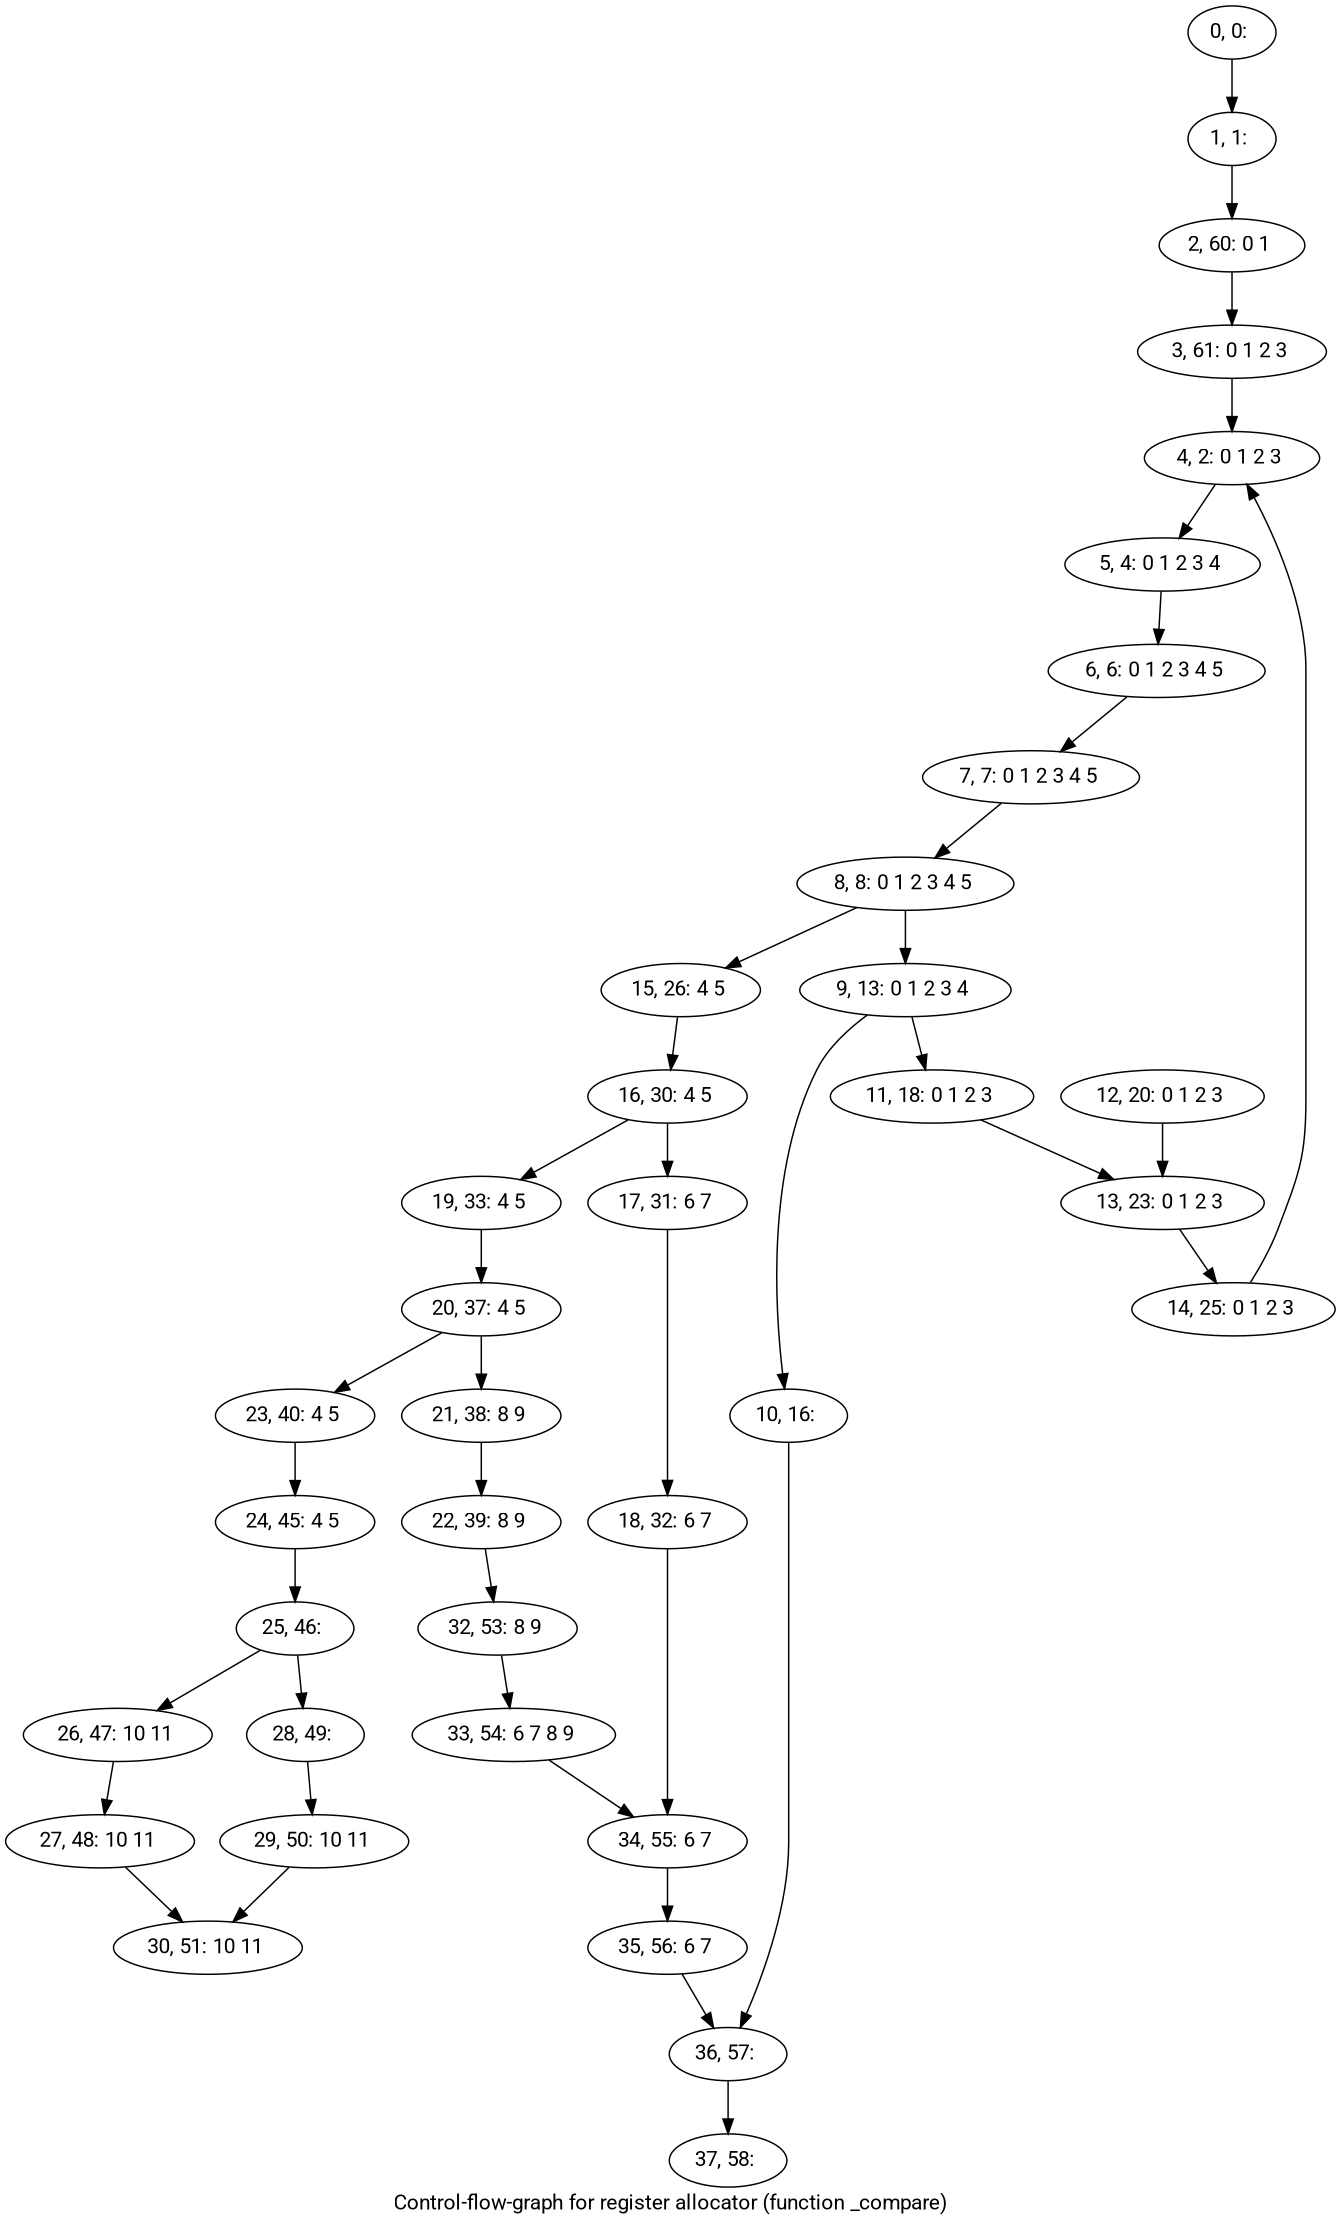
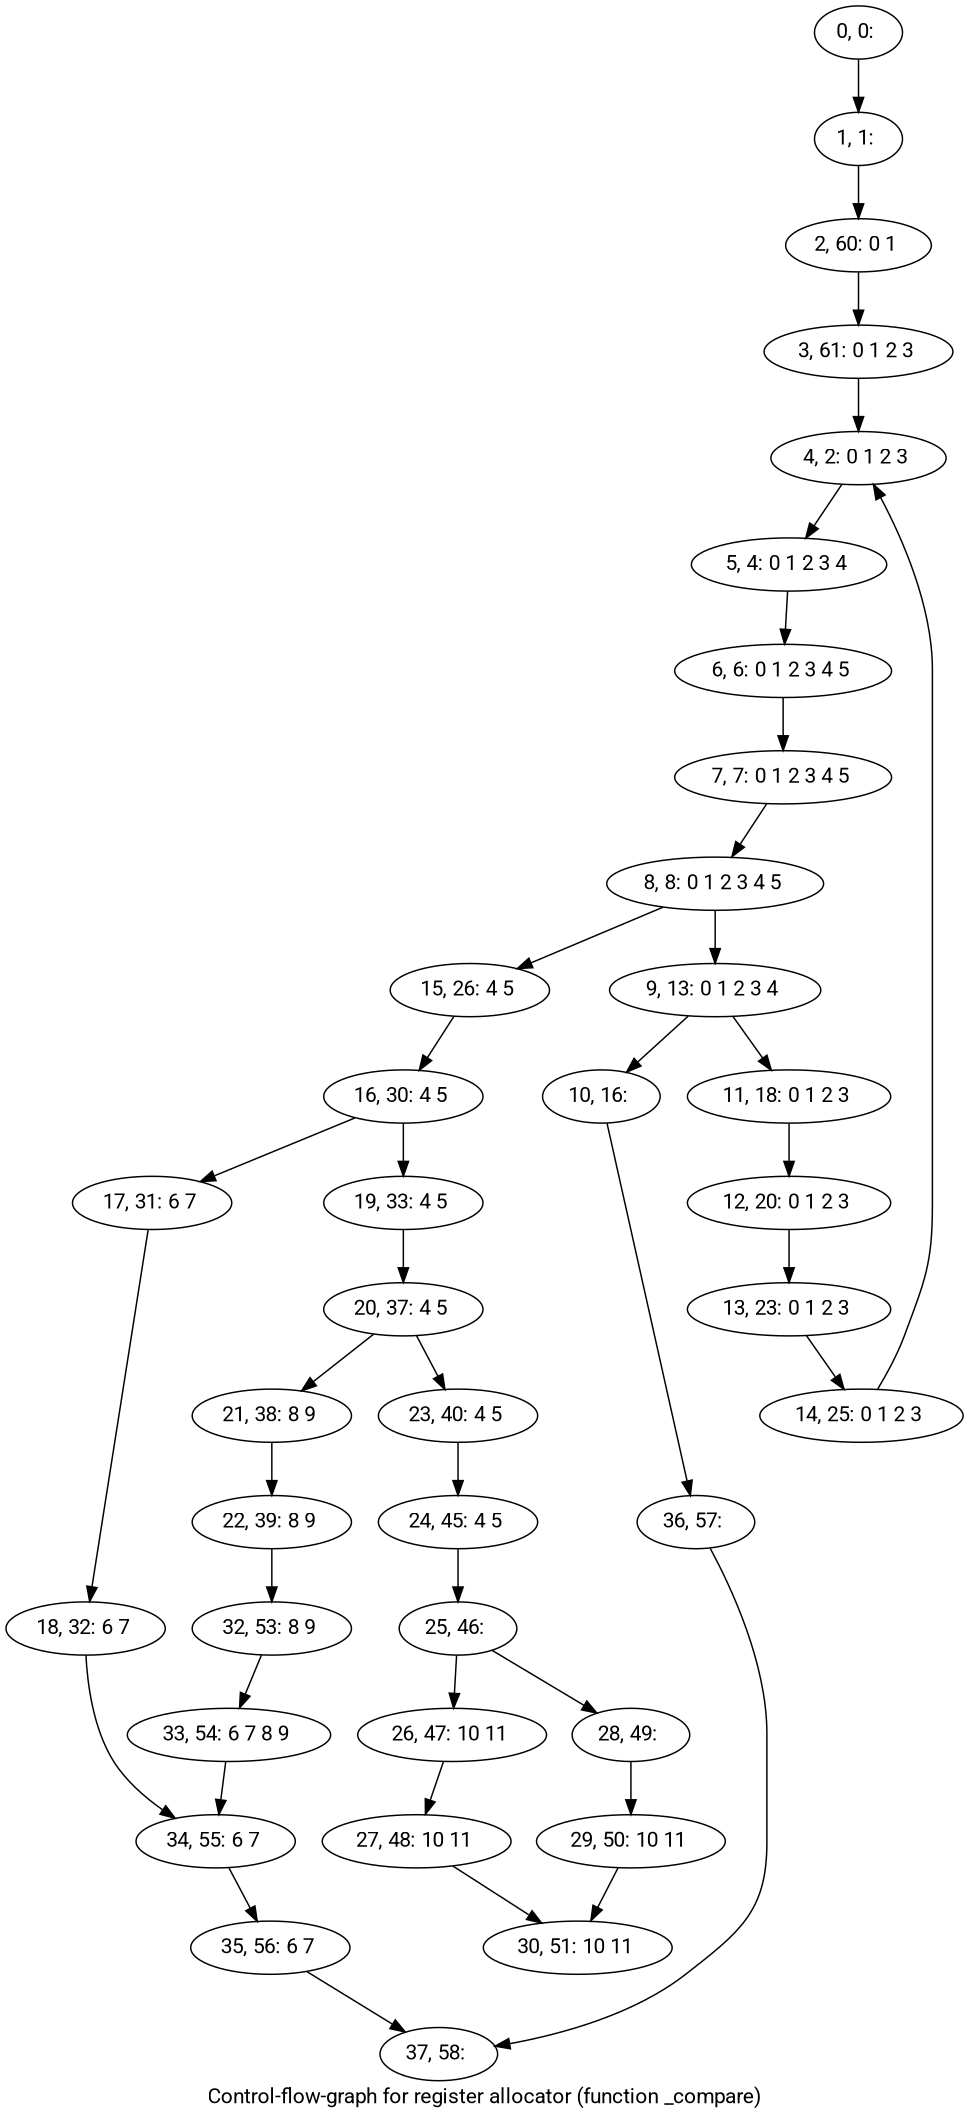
edge "11, 18: 0 1 2 3" -> "13, 23: 0 1 2 3": now "11, 18: 0 1 2 3" -> "12, 20: 0 1 2 3"
edge "35, 56: 6 7" -> "36, 57:": now "35, 56: 6 7" -> "37, 58:"
